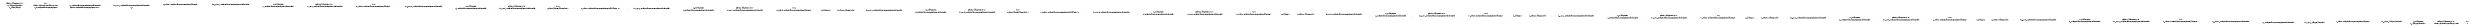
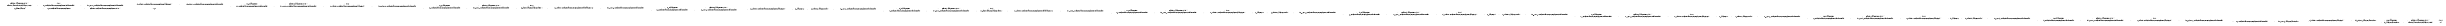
node "$r2 = <java.lang.System: java.io.PrintStream out>": removed
node "throw $r26": removed
